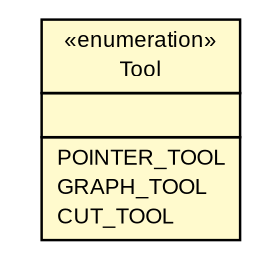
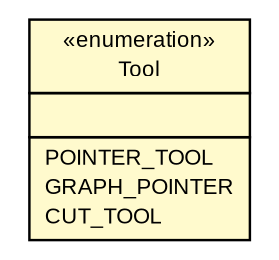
node "Tool": text "GRAPH_TOOL" -> "GRAPH_POINTER"
